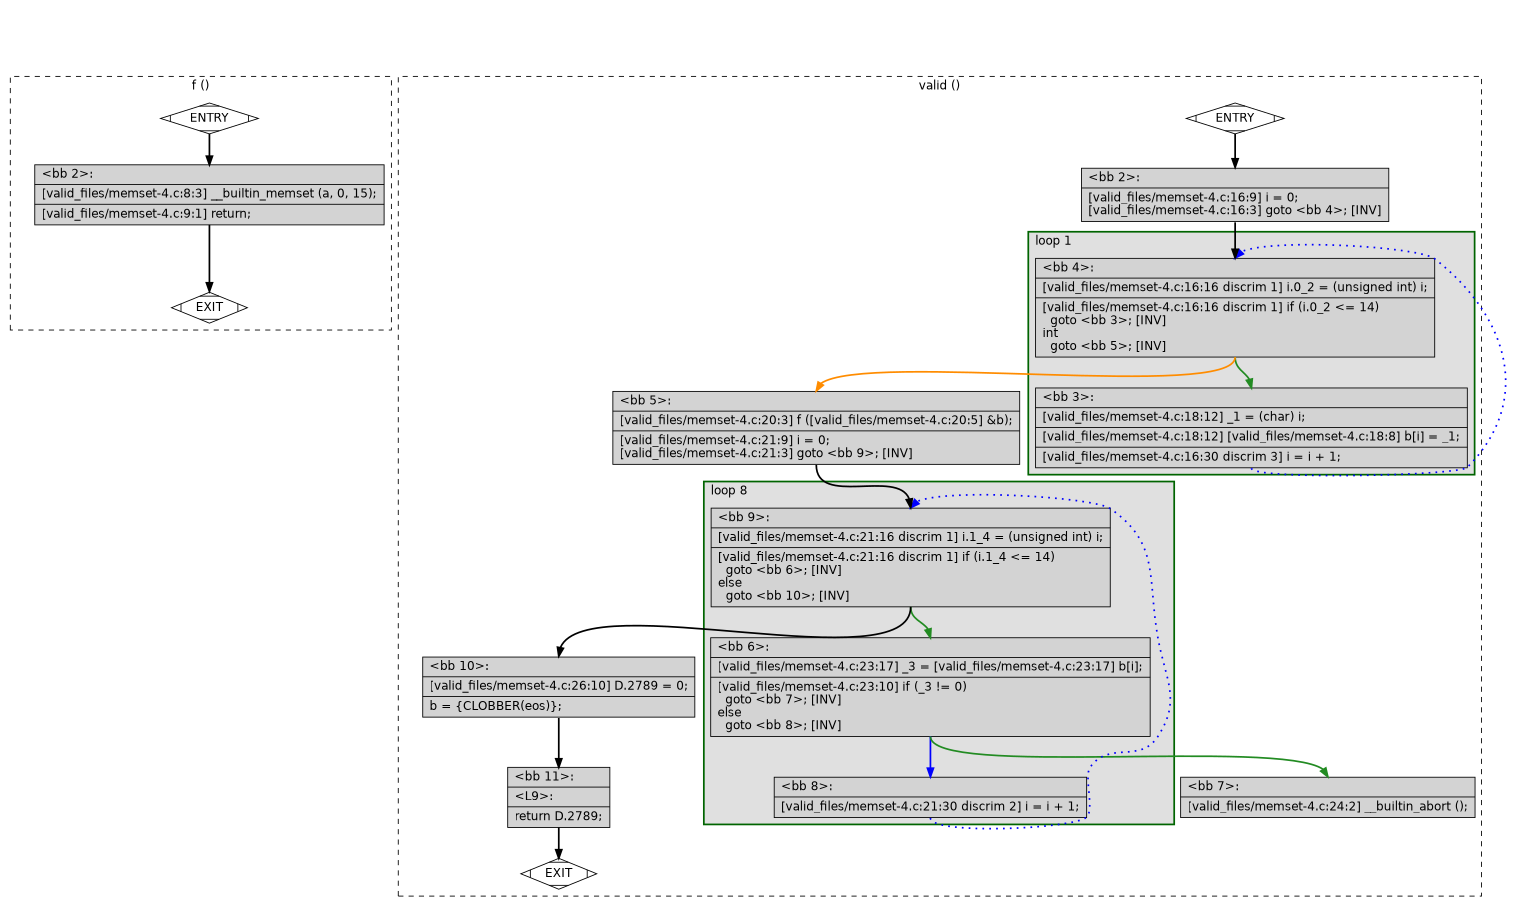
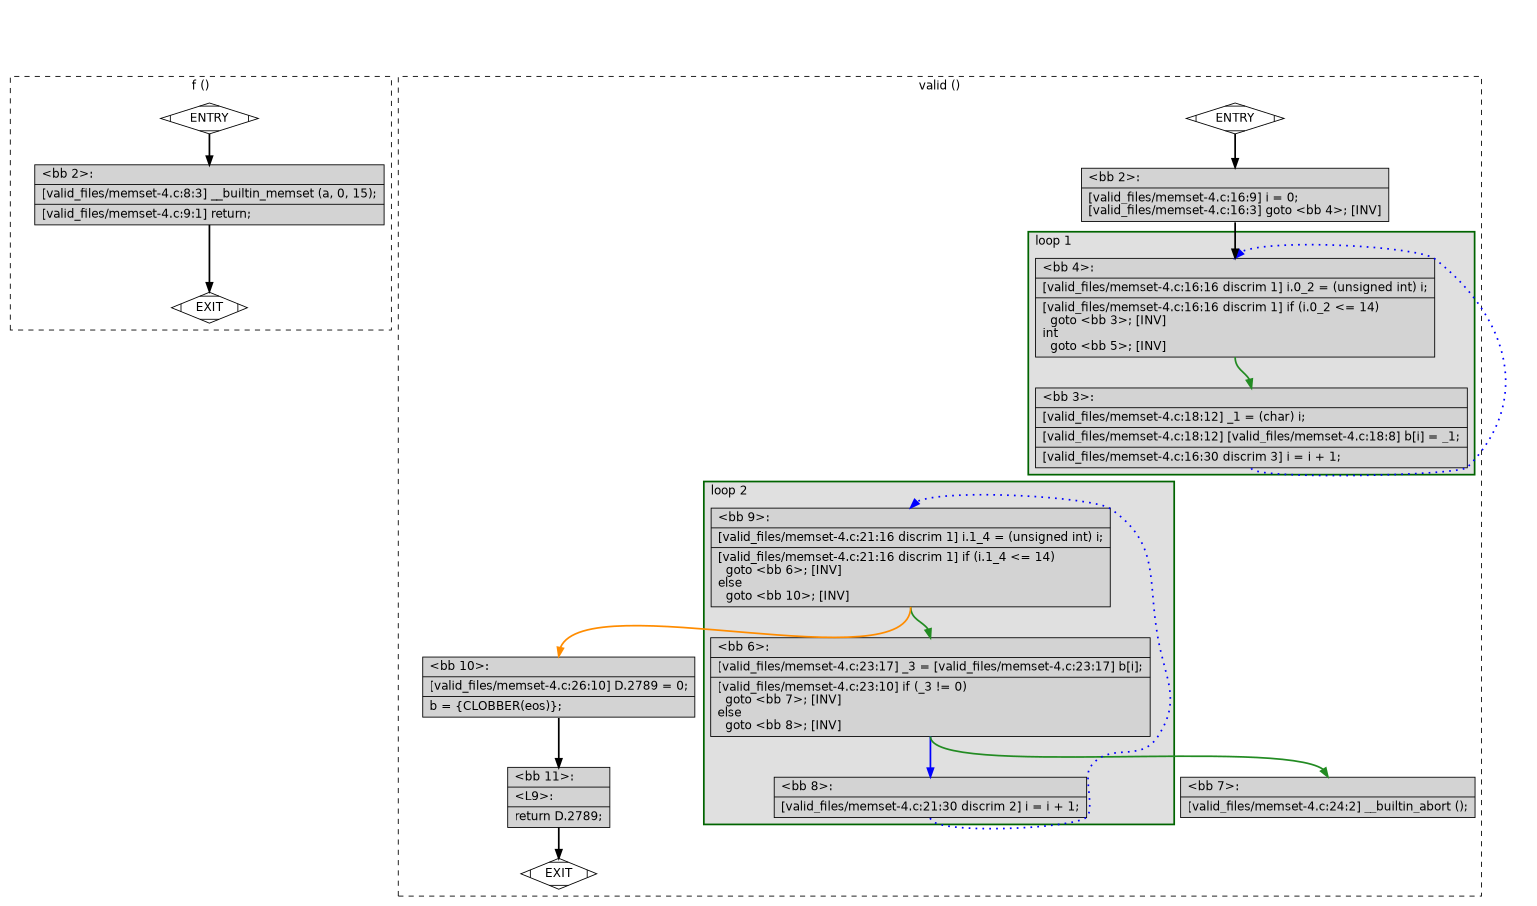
node "<bb 5>:": removed
cluster "loop 8": label "loop 8" -> "loop 2"
edge "<bb 9>:" -> "<bb 10>:": color black -> darkorange
